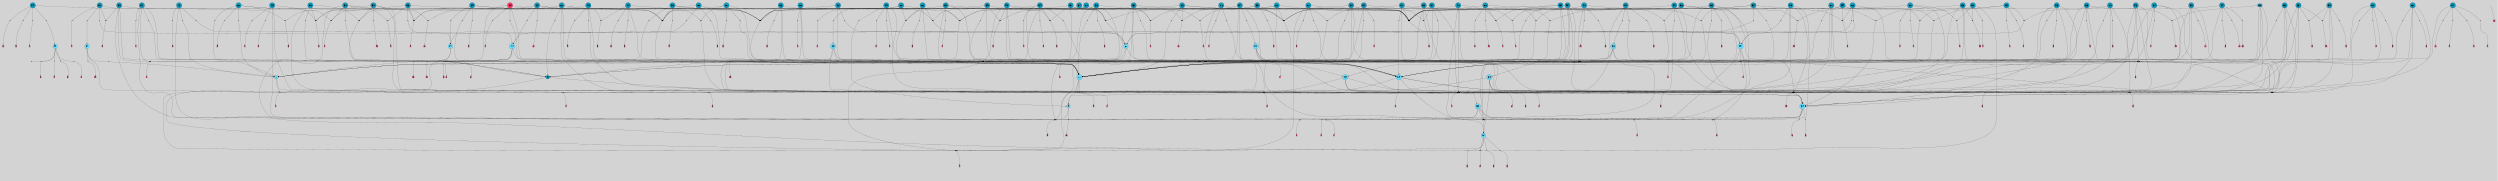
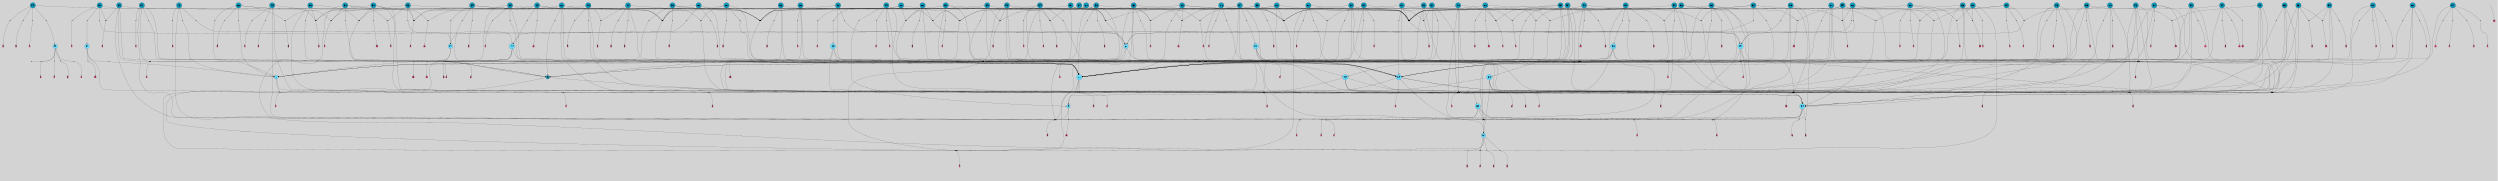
node "T589": fillcolor #ff3366 -> #1199bb
node "T473": shape box -> circle
